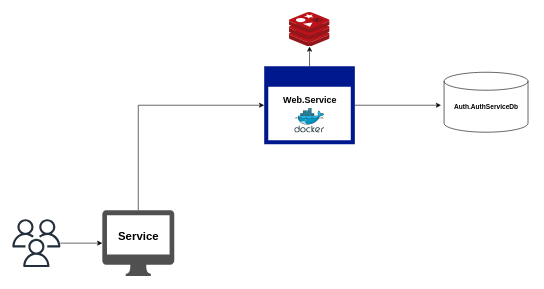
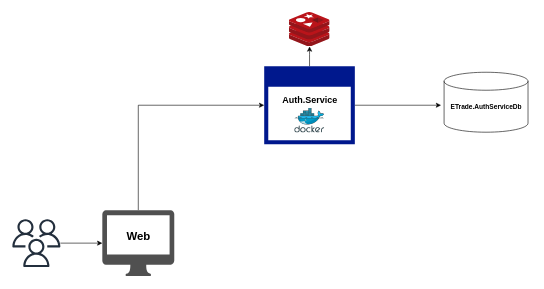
node "Web.Service": label "Web.Service" -> "Auth.Service"
node "Auth.AuthServiceDb": label "Auth.AuthServiceDb" -> "ETrade.AuthServiceDb"
node "Service": label "Service" -> "Web"
